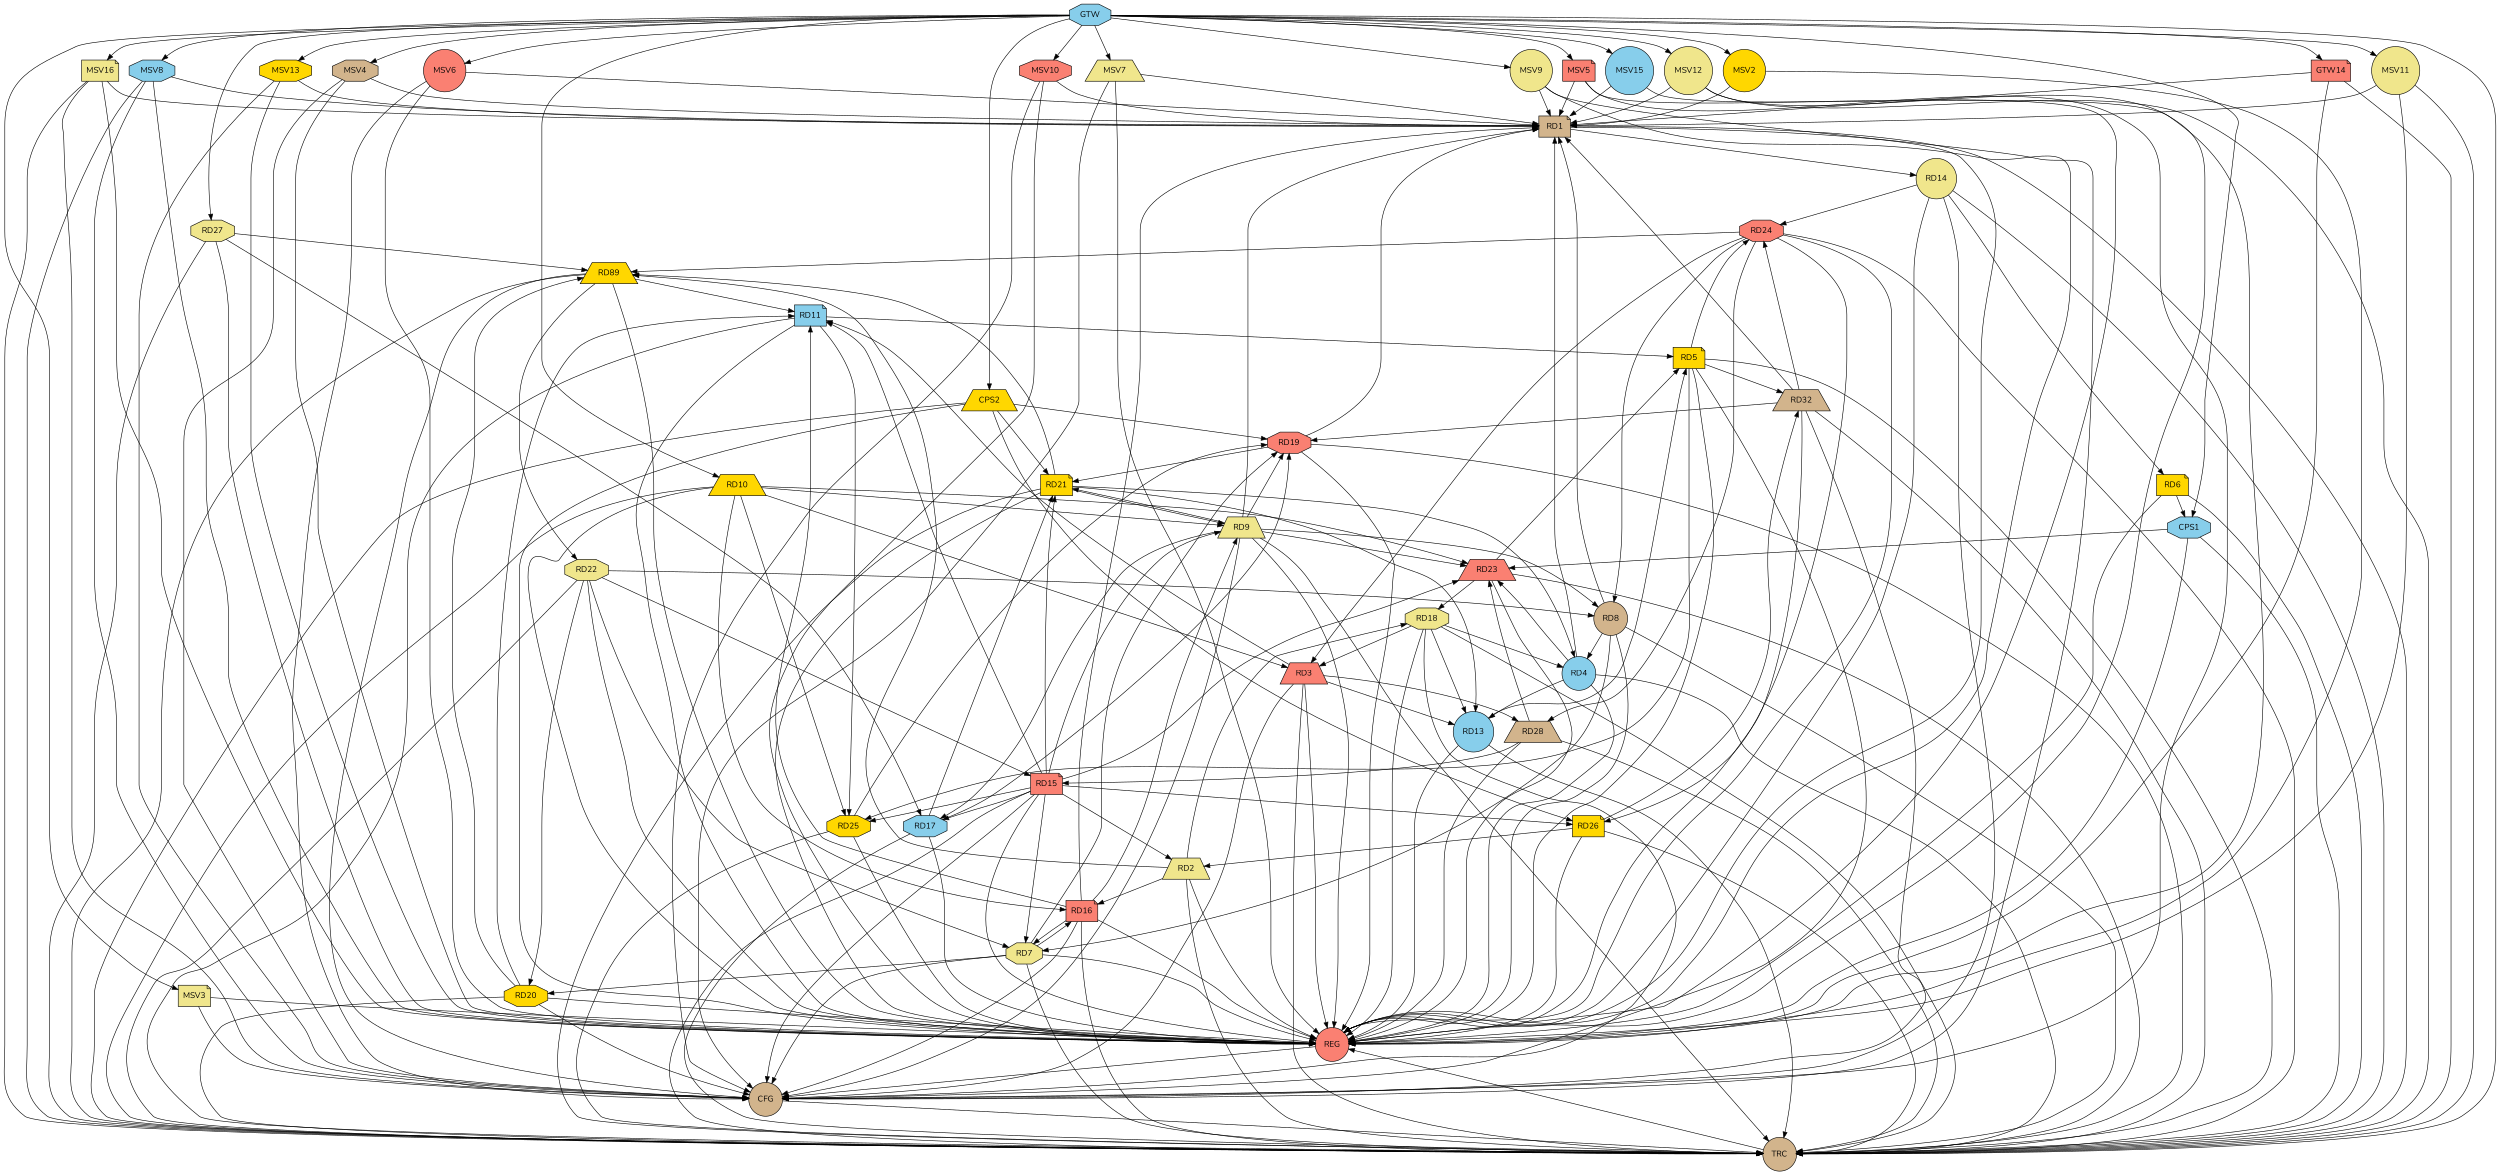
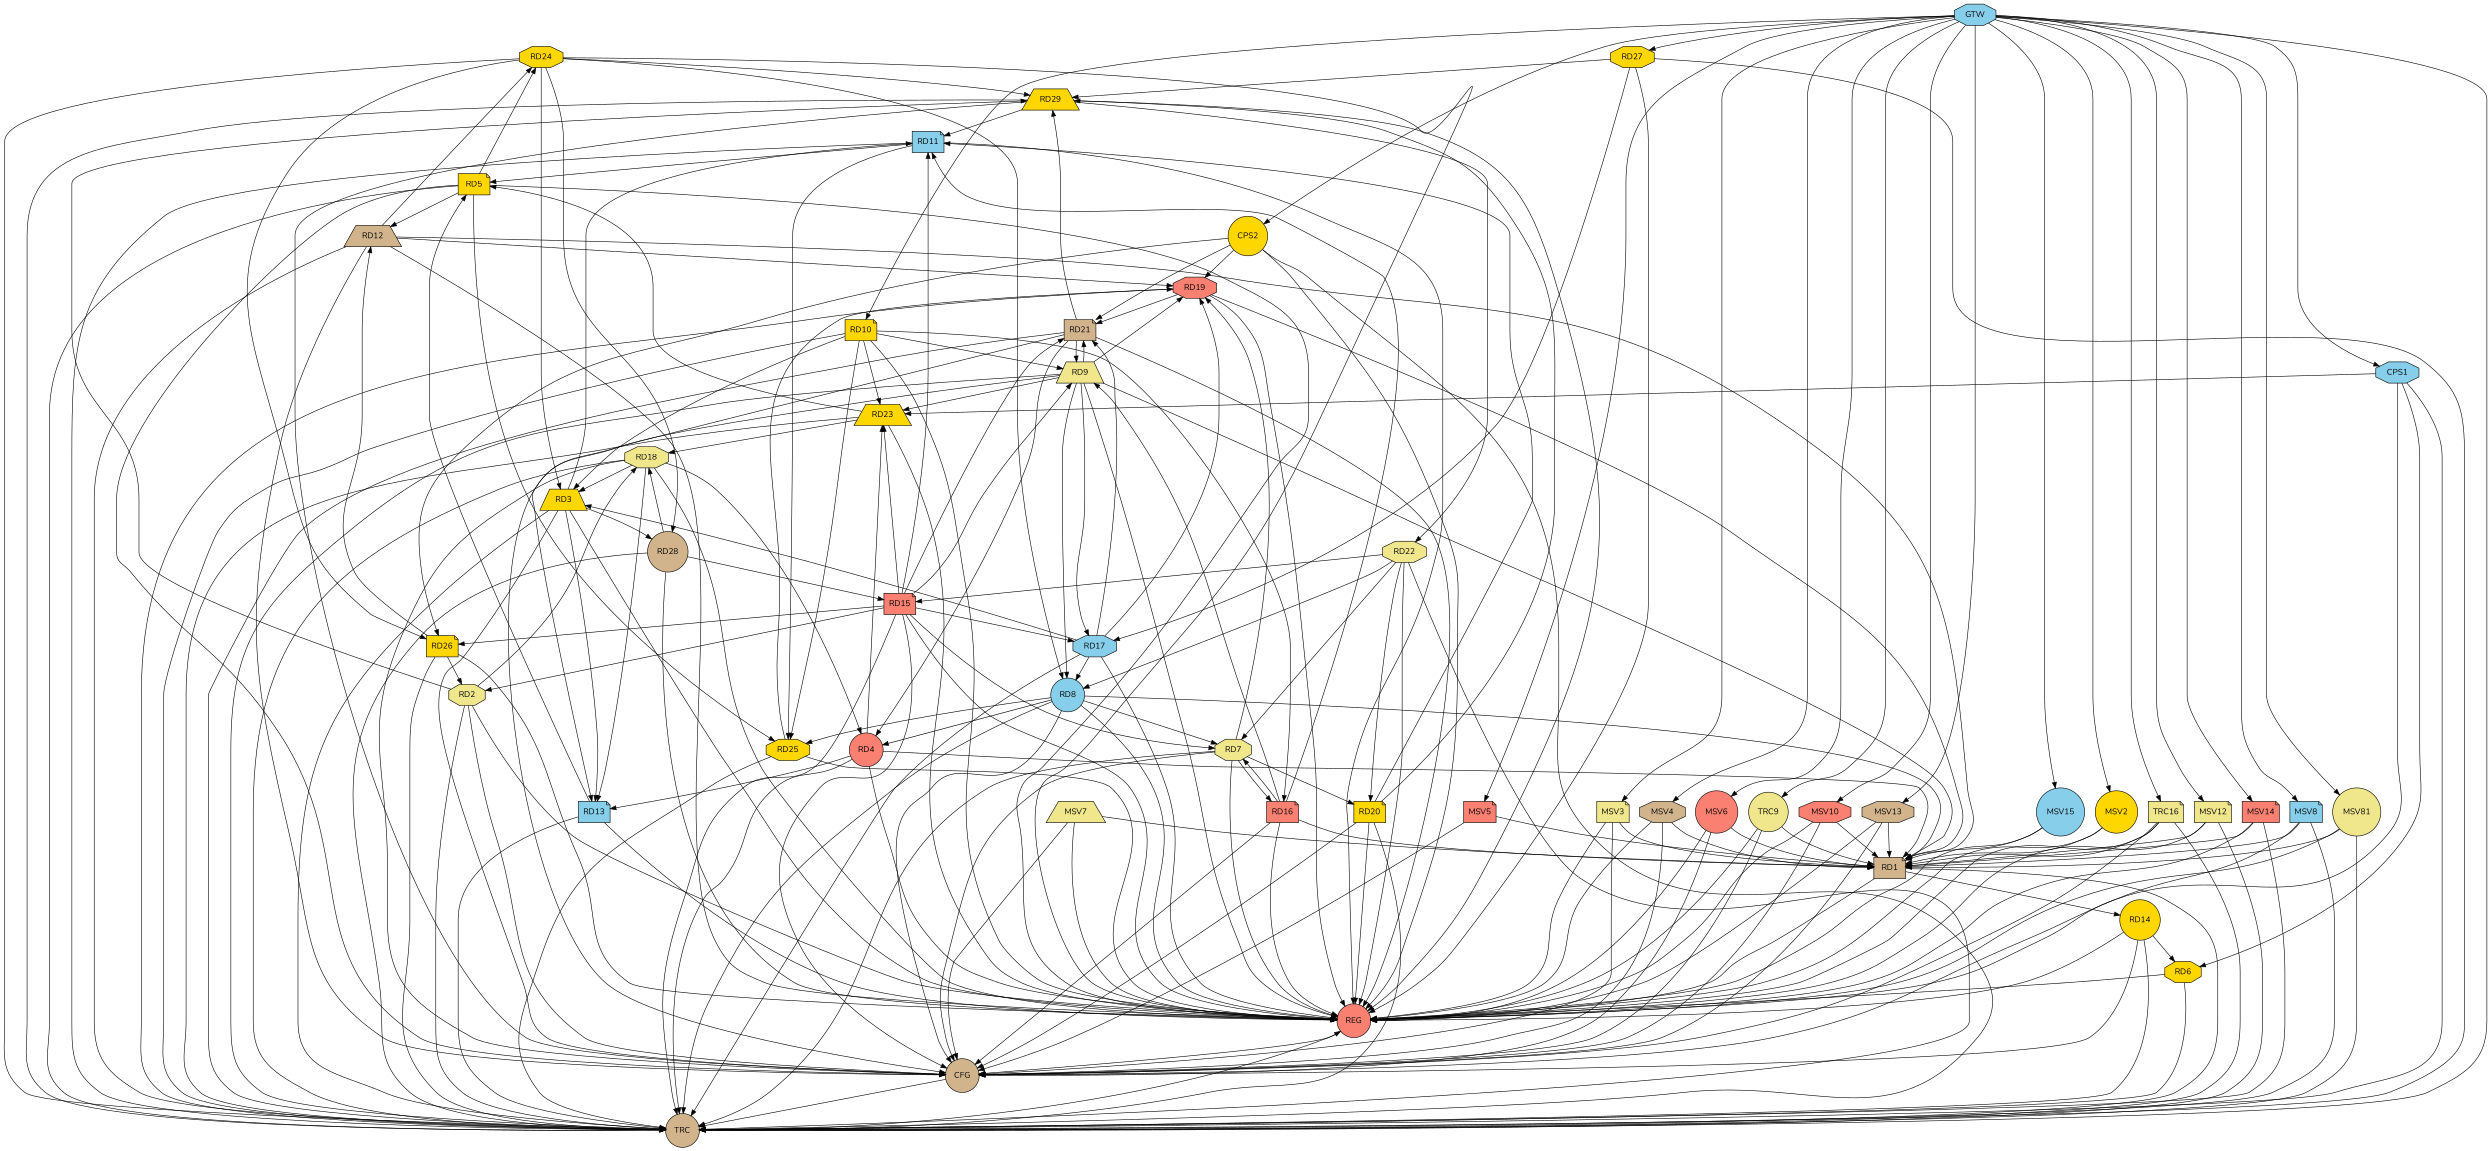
edge "GTW" -> "MSV7": removed
node "MSV16": label "MSV16" -> "TRC16"
node "MSV8": shape octagon -> note
node "MSV13": fillcolor gold -> tan
node "MSV9": label "MSV9" -> "TRC9"
node "MSV12": shape circle -> note
node "GTW14": label "GTW14" -> "MSV14"
node "MSV11": label "MSV11" -> "MSV81"
node "RD14": fillcolor khaki -> gold
edge "RD14" -> "RD24": removed
node "RD27": fillcolor khaki -> gold
node "RD24": fillcolor salmon -> gold
node "RD89": label "RD89" -> "RD29"
node "CPS2": shape trapezium -> circle
node "RD32": label "RD32" -> "RD12"
node "RD10": shape trapezium -> note
node "RD21": fillcolor gold -> tan
node "RD6": shape note -> octagon
edge "RD6" -> "CPS1": reversed
edge "MSV5" -> "REG": removed
edge "RD17" -> "RD3": added
node "RD23": fillcolor salmon -> gold
node "RD8": fillcolor tan -> skyblue
edge "RD28" -> "RD23": now "RD28" -> "RD18"
edge "RD17" -> "RD8": added
node "RD3": fillcolor salmon -> gold
node "RD4": fillcolor skyblue -> salmon
node "RD13": shape circle -> note
node "RD28": shape trapezium -> circle
edge "RD15" -> "RD25": now "RD8" -> "RD25"
edge "RD8" -> "CFG": added
edge "MSV3" -> "RD1": added
node "RD2": shape trapezium -> octagon
edge "RD2" -> "RD16": now "RD2" -> "CFG"
edge "MSV8" -> "REG": removed
node "RD20": shape octagon -> note
edge "RD16" -> "TRC": removed
